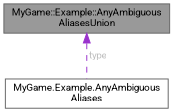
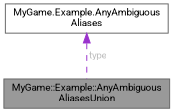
edge "MyGame.Example.AnyAmbiguous Aliases" -> "MyGame::Example::AnyAmbiguous AliasesUnion": reversed
